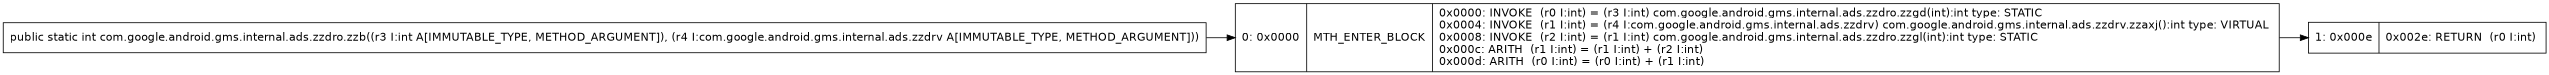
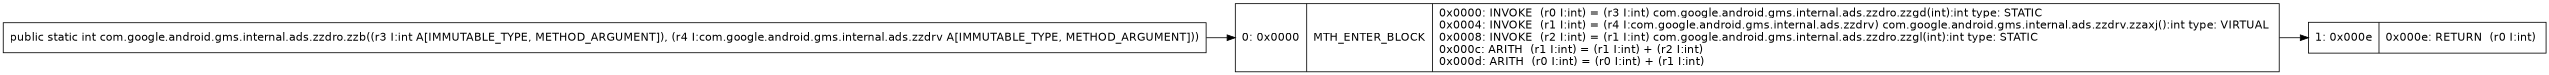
node "1: 0x000e": text "0x002e: RETURN  (r0 I:int)" -> "0x000e: RETURN  (r0 I:int)"
